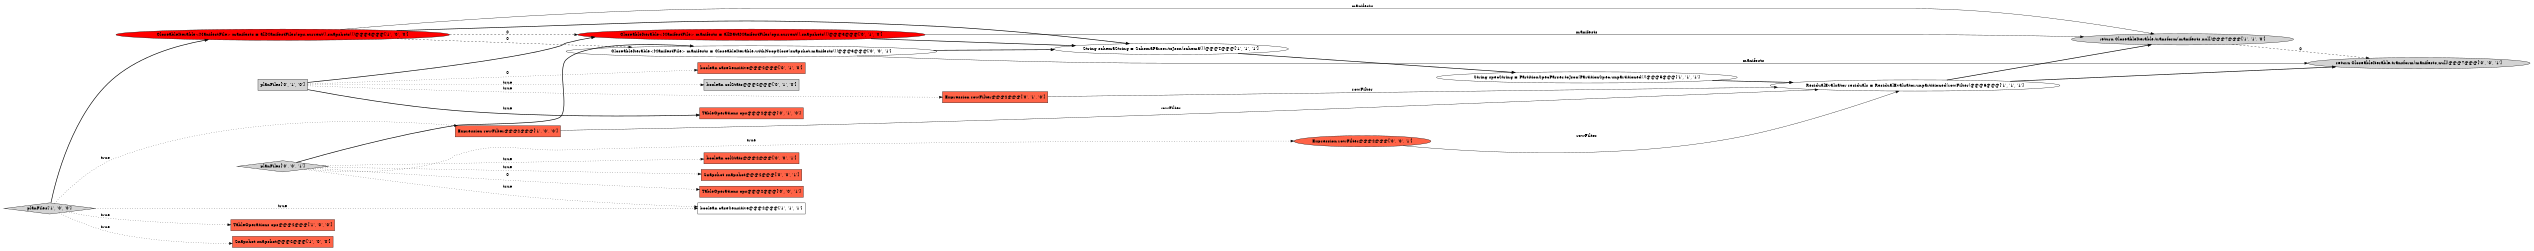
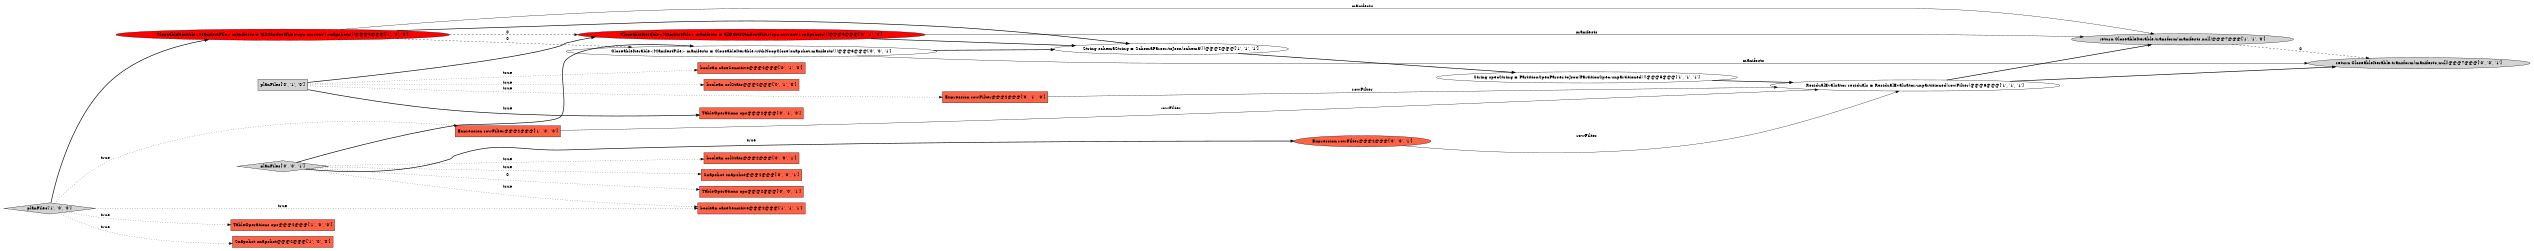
edge "planFiles['0', '1', '0']" -> "boolean caseSensitive@@@2@@@['0', '1', '0']": label "0" -> "true"
node "boolean colStats@@@2@@@['0', '1', '0']": fillcolor lightgray -> tomato
edge "planFiles['0', '0', '1']" -> "Expression rowFilter@@@2@@@['0', '0', '1']": style dotted -> bold
node "boolean caseSensitive@@@2@@@['1', '1', '1']": fillcolor white -> tomato
